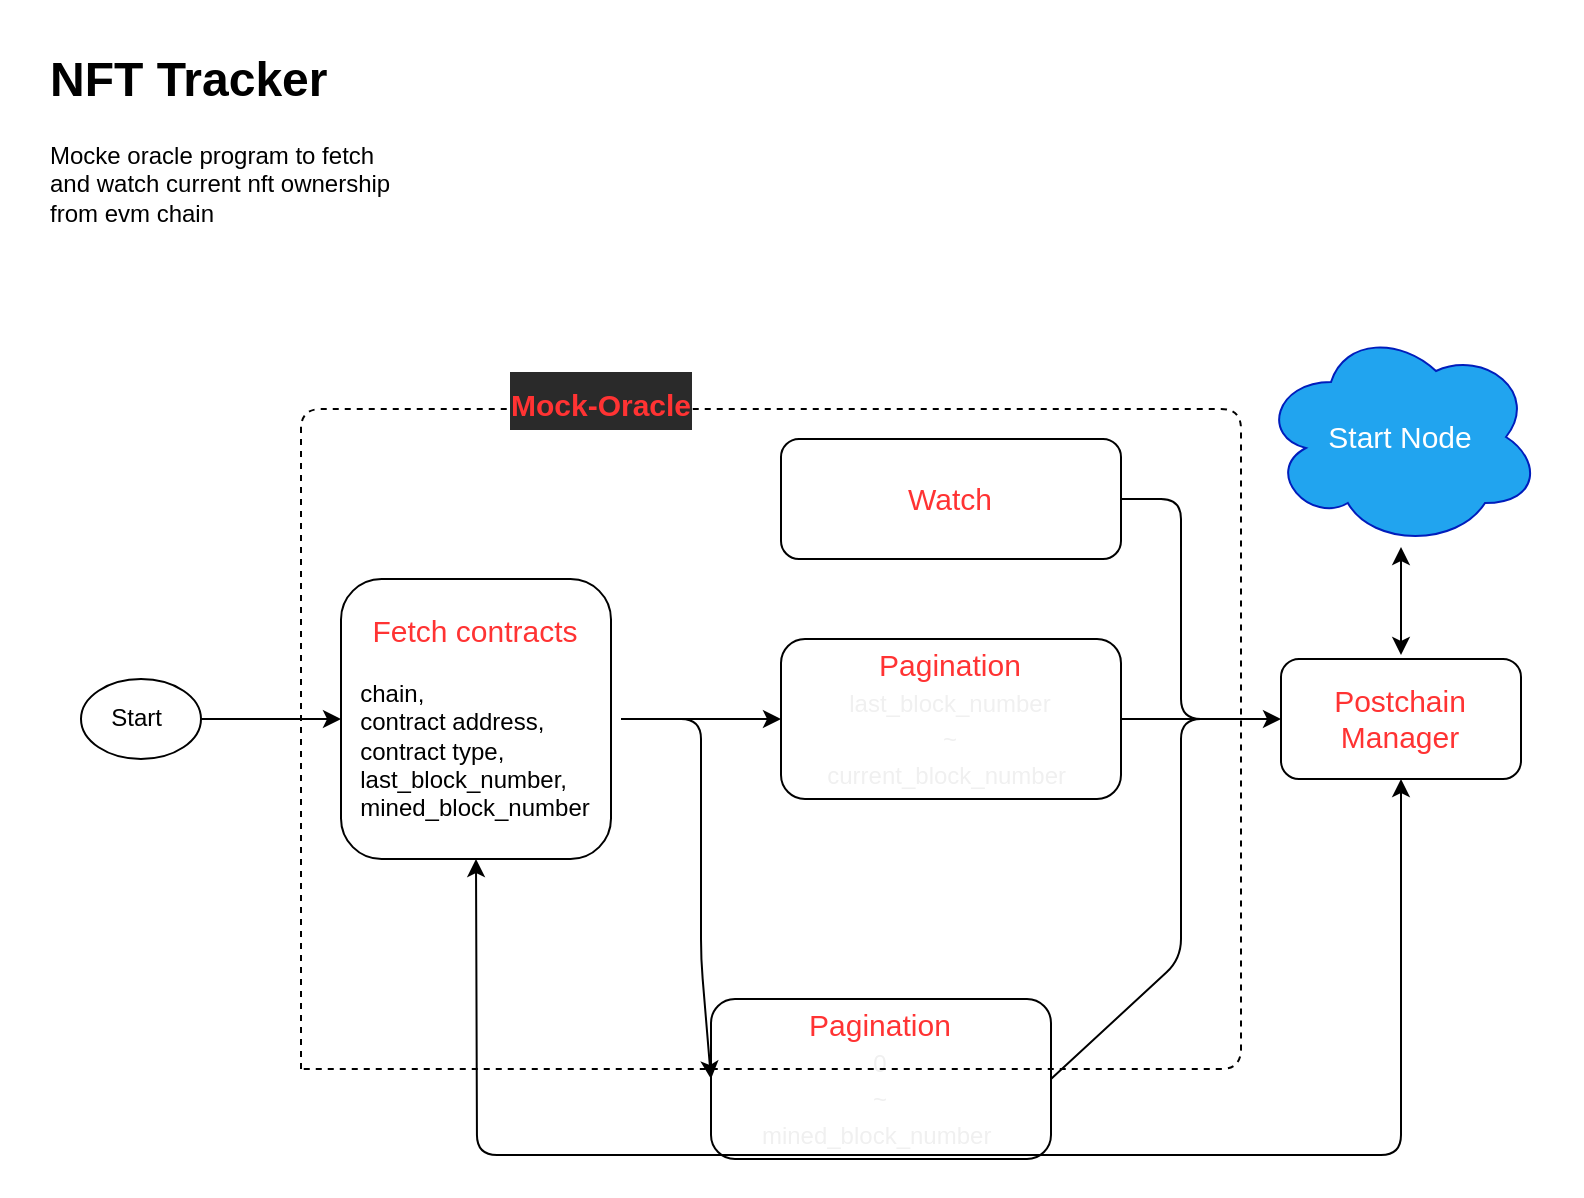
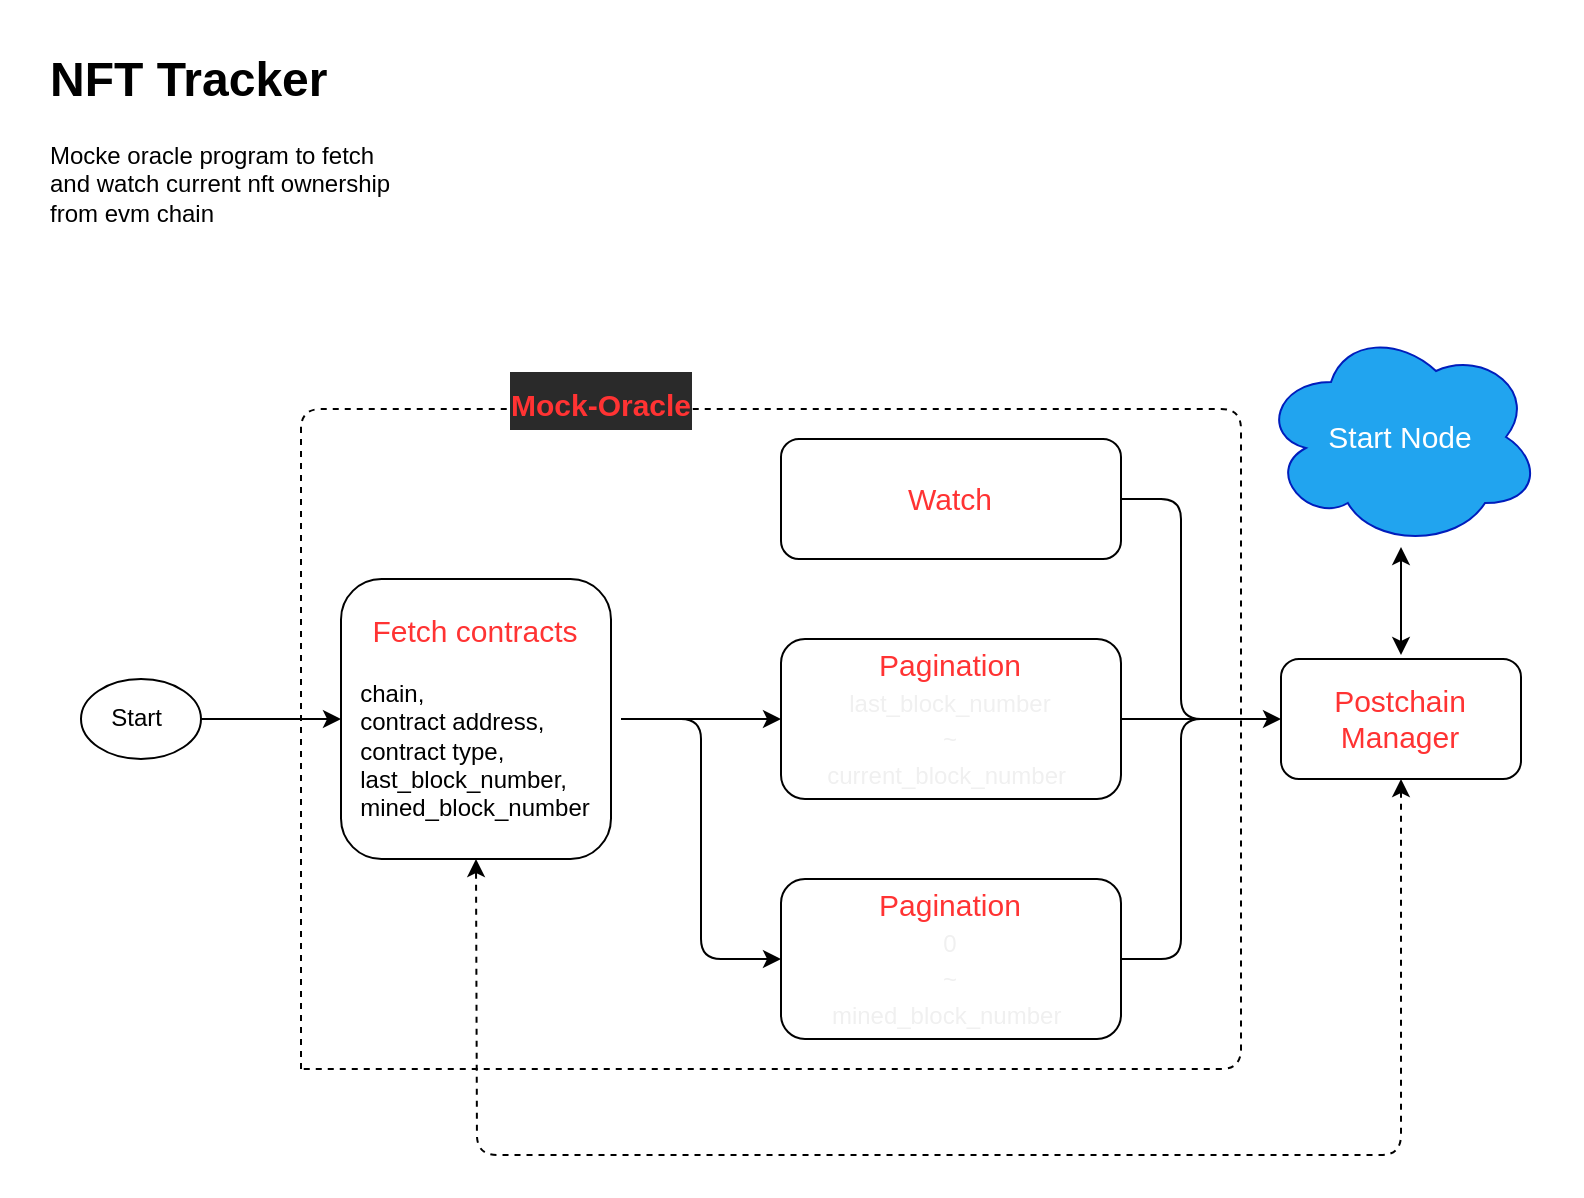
node "Pagination 0 ~ mined_block_number": moved (881, 1079) -> (951, 959)
edge "Fetch contracts chain, contract address, contract type, last_block_number, mined_block_number" -- "Postchain Manager": style solid -> dashed
